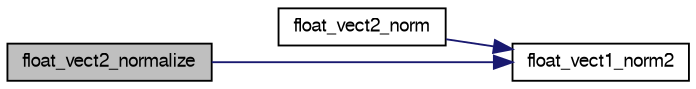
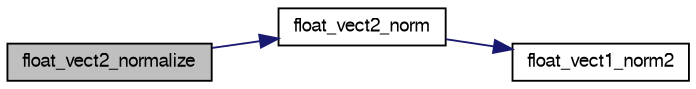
edge "float_vect2_normalize" -> "float_vect1_norm2": now "float_vect2_normalize" -> "float_vect2_norm"
